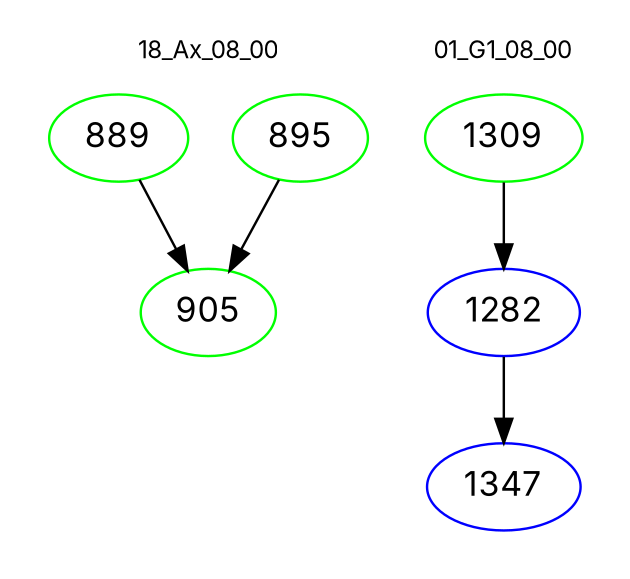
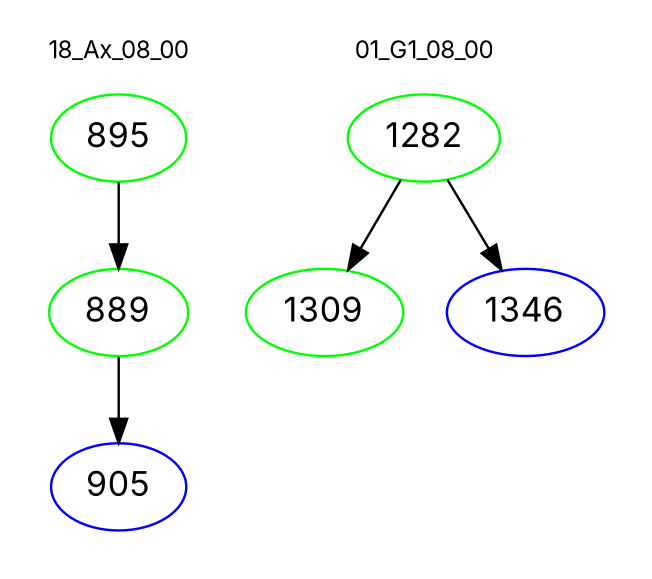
edge "1309" -> "1282": reversed
edge "895" -> "905": now "895" -> "889"
node "905": color green -> blue
node "1282": color blue -> green
node "1347": label "1347" -> "1346"
